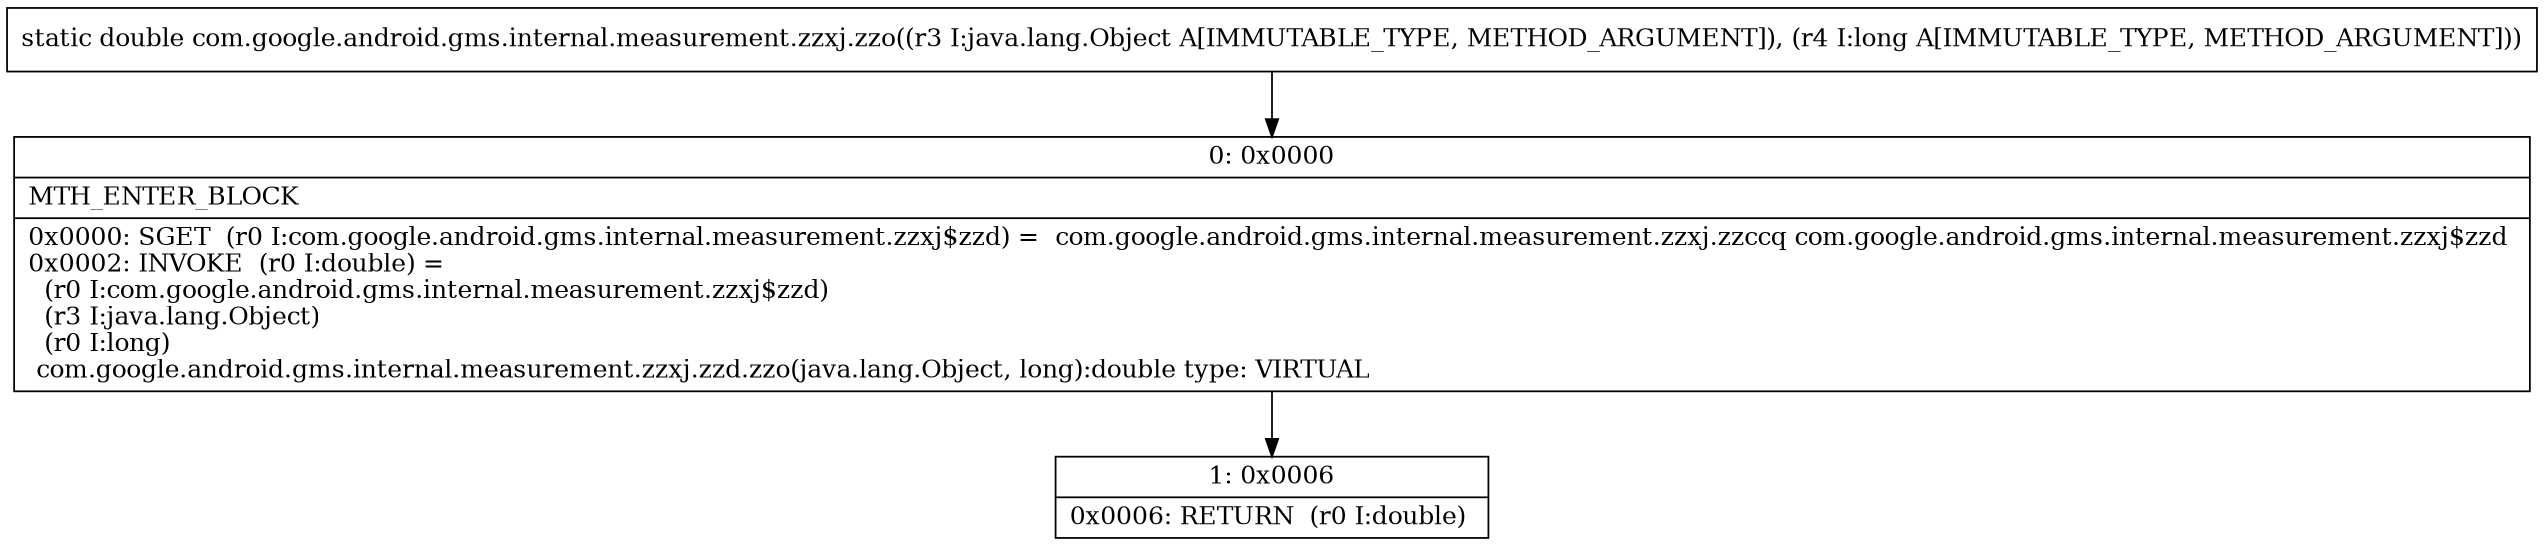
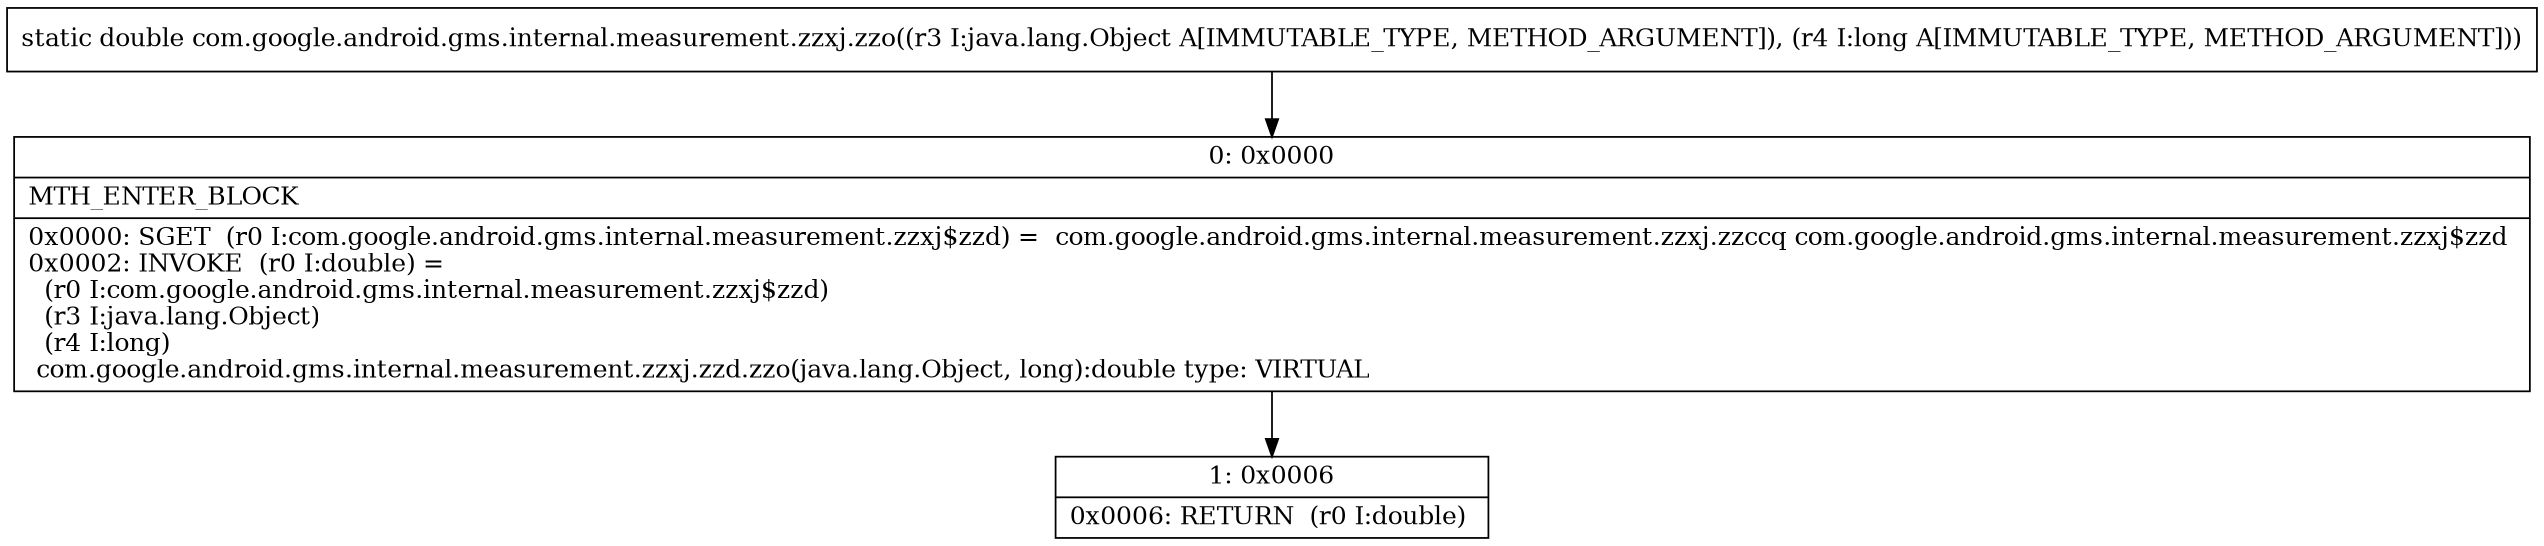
node "0: 0x0000": text "(r0 I:long)" -> "(r4 I:long)"
